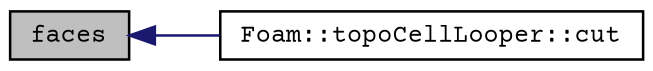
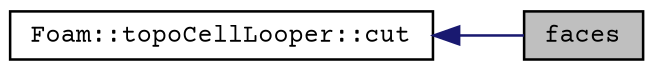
edge "Foam::topoCellLooper::cut" -> "faces": reversed
